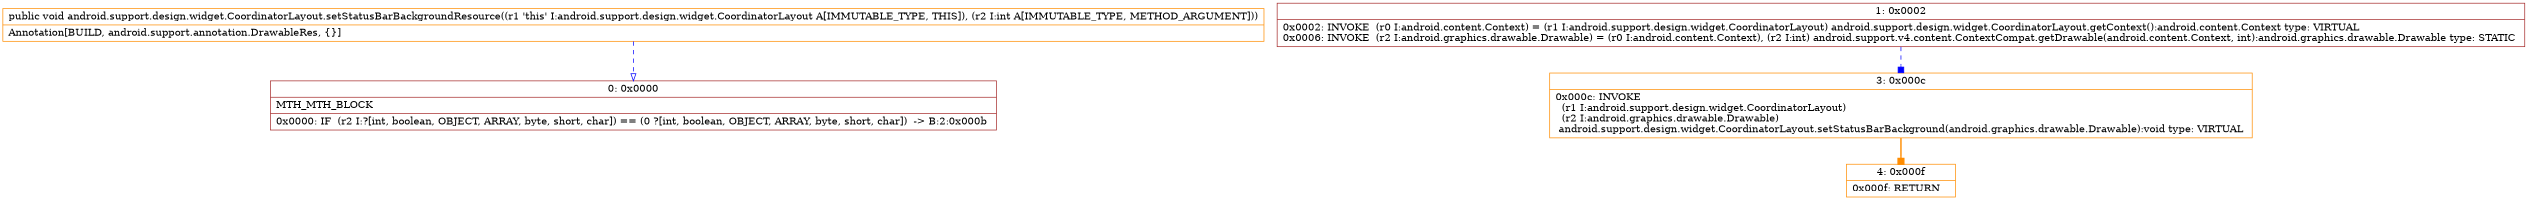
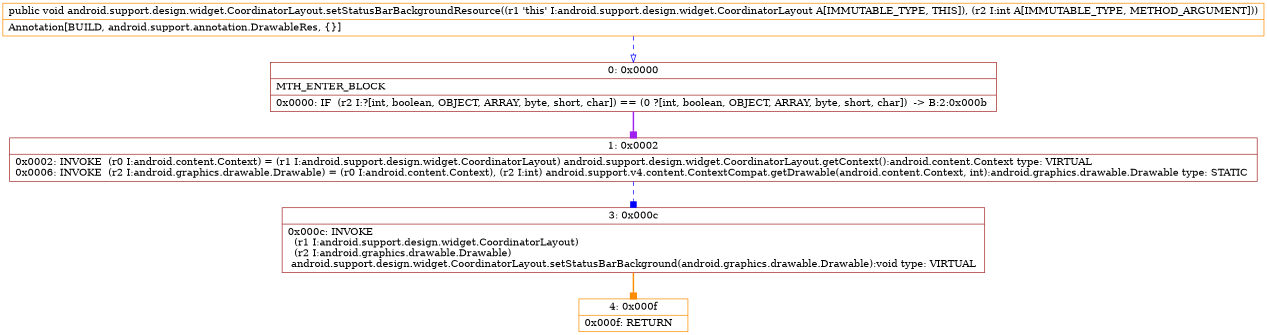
node "0: 0x0000": text "MTH_MTH_BLOCK" -> "MTH_ENTER_BLOCK"
node "3: 0x000c": color darkorange -> brown
edge "0: 0x0000" -> "1: 0x0002": added
